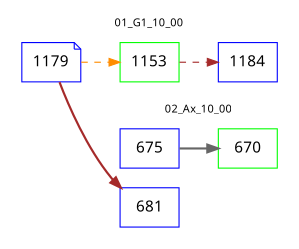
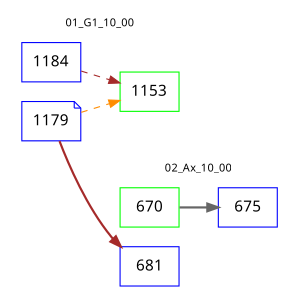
edge "1153" -> "1184": reversed
edge "675" -> "670": reversed
